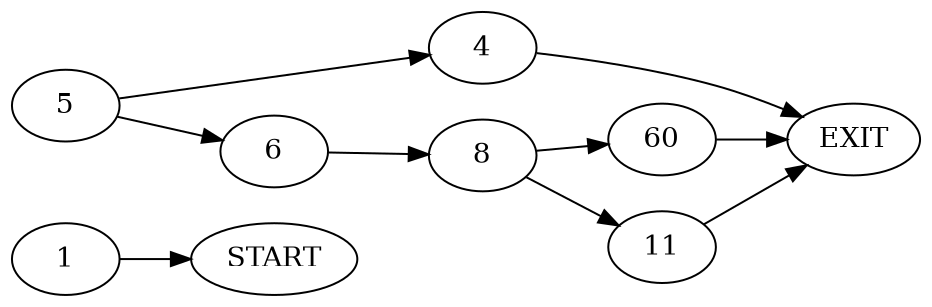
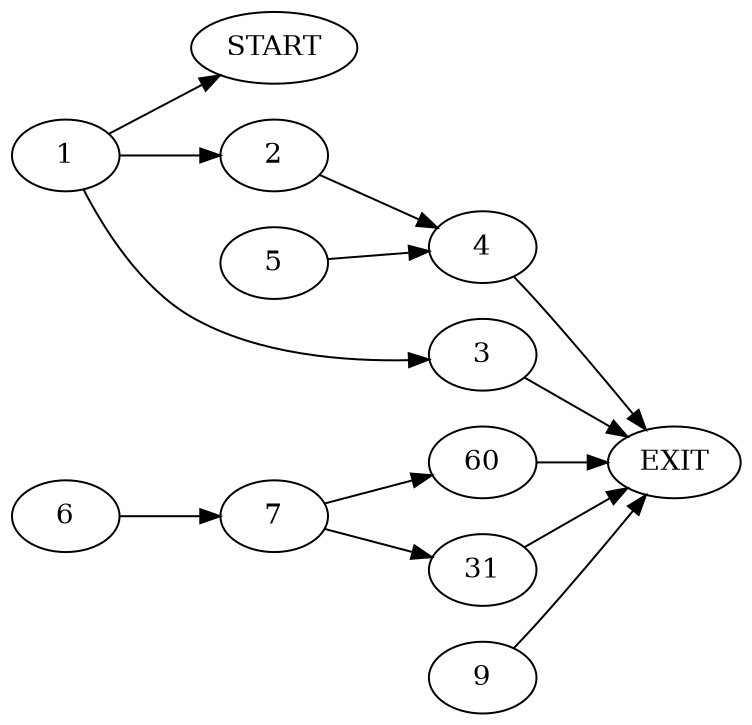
edge "5" -> "6": removed
node "2": added
node "8": label "8" -> "7"
node "11": label "11" -> "31"
node "3": added
node "9": added
